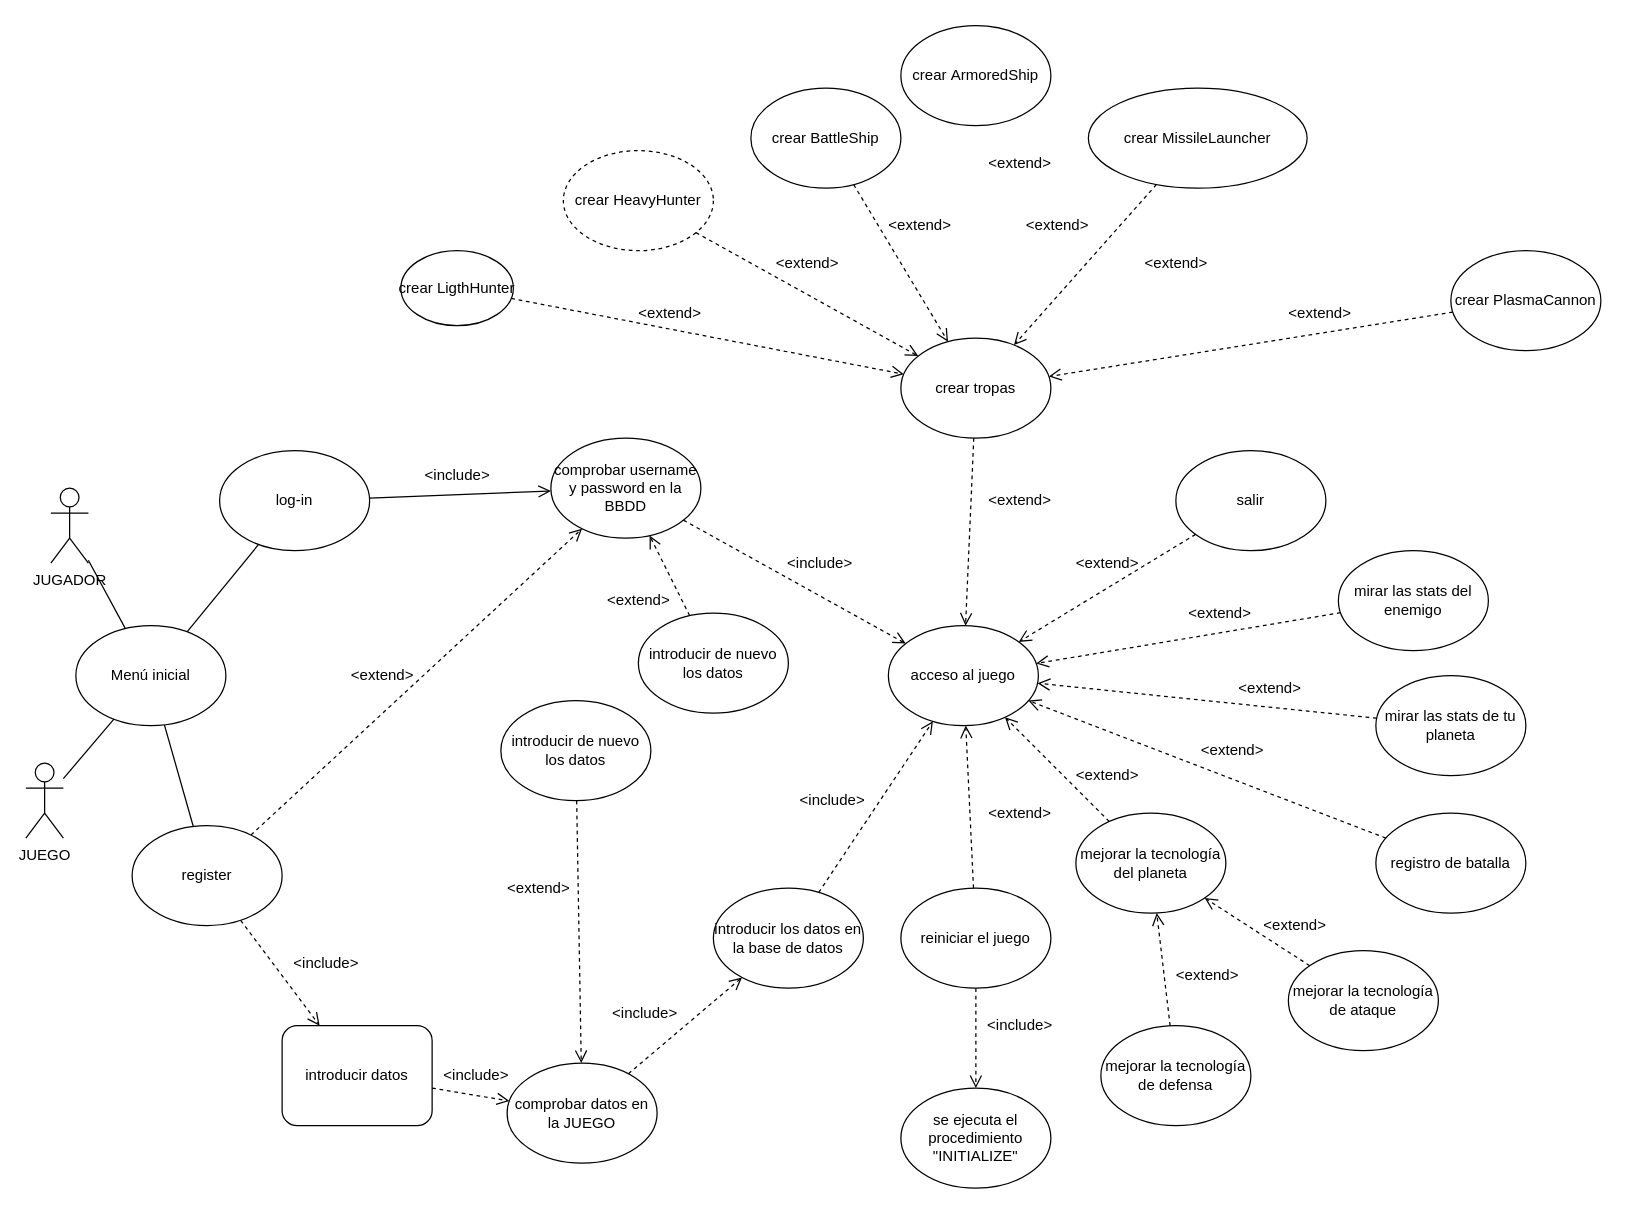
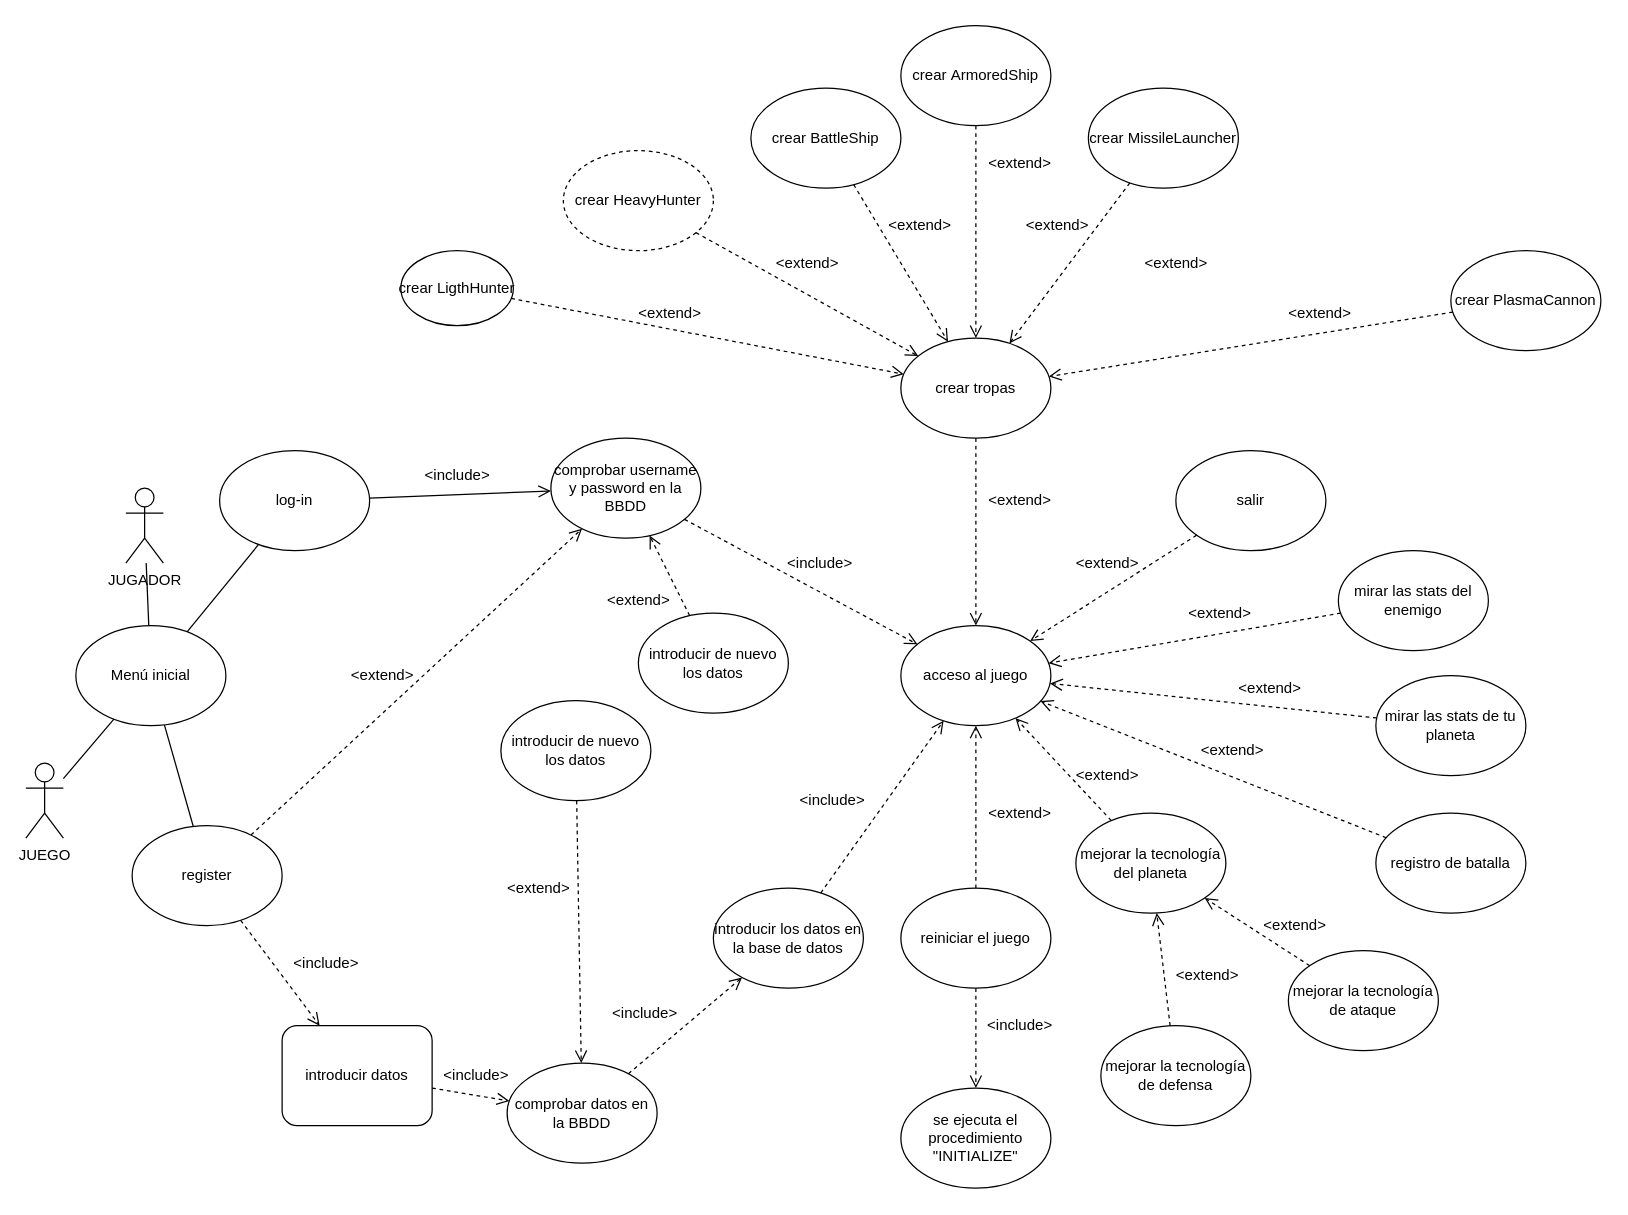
node "crear MissileLauncher": size 219x100 -> 150x100
edge "crear ArmoredShip" -> "crear tropas": added
node "JUGADOR": moved (69, 526) -> (144, 526)
node "acceso al juego": moved (963, 676) -> (976, 676)
node "comprobar datos en la JUEGO": label "comprobar datos en la JUEGO" -> "comprobar datos en la BBDD"
